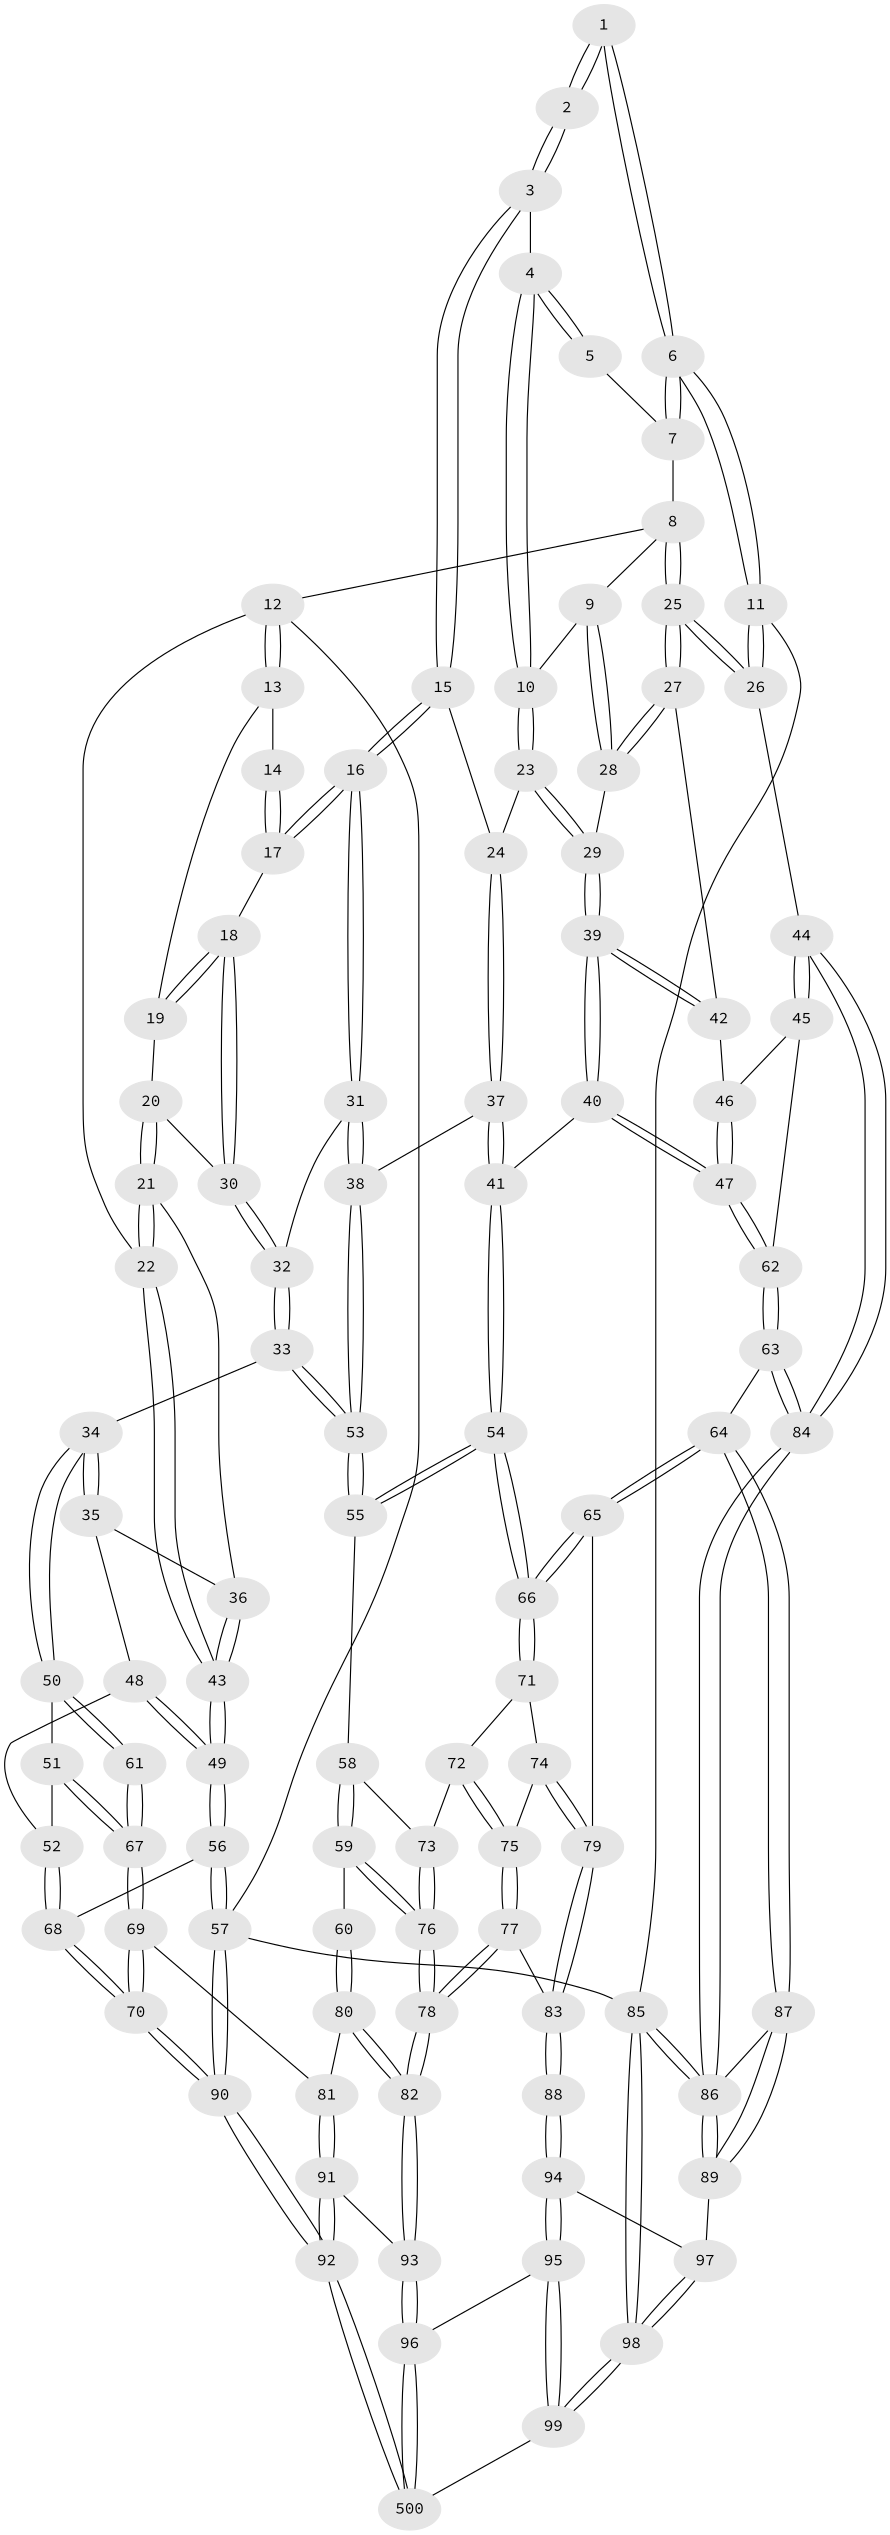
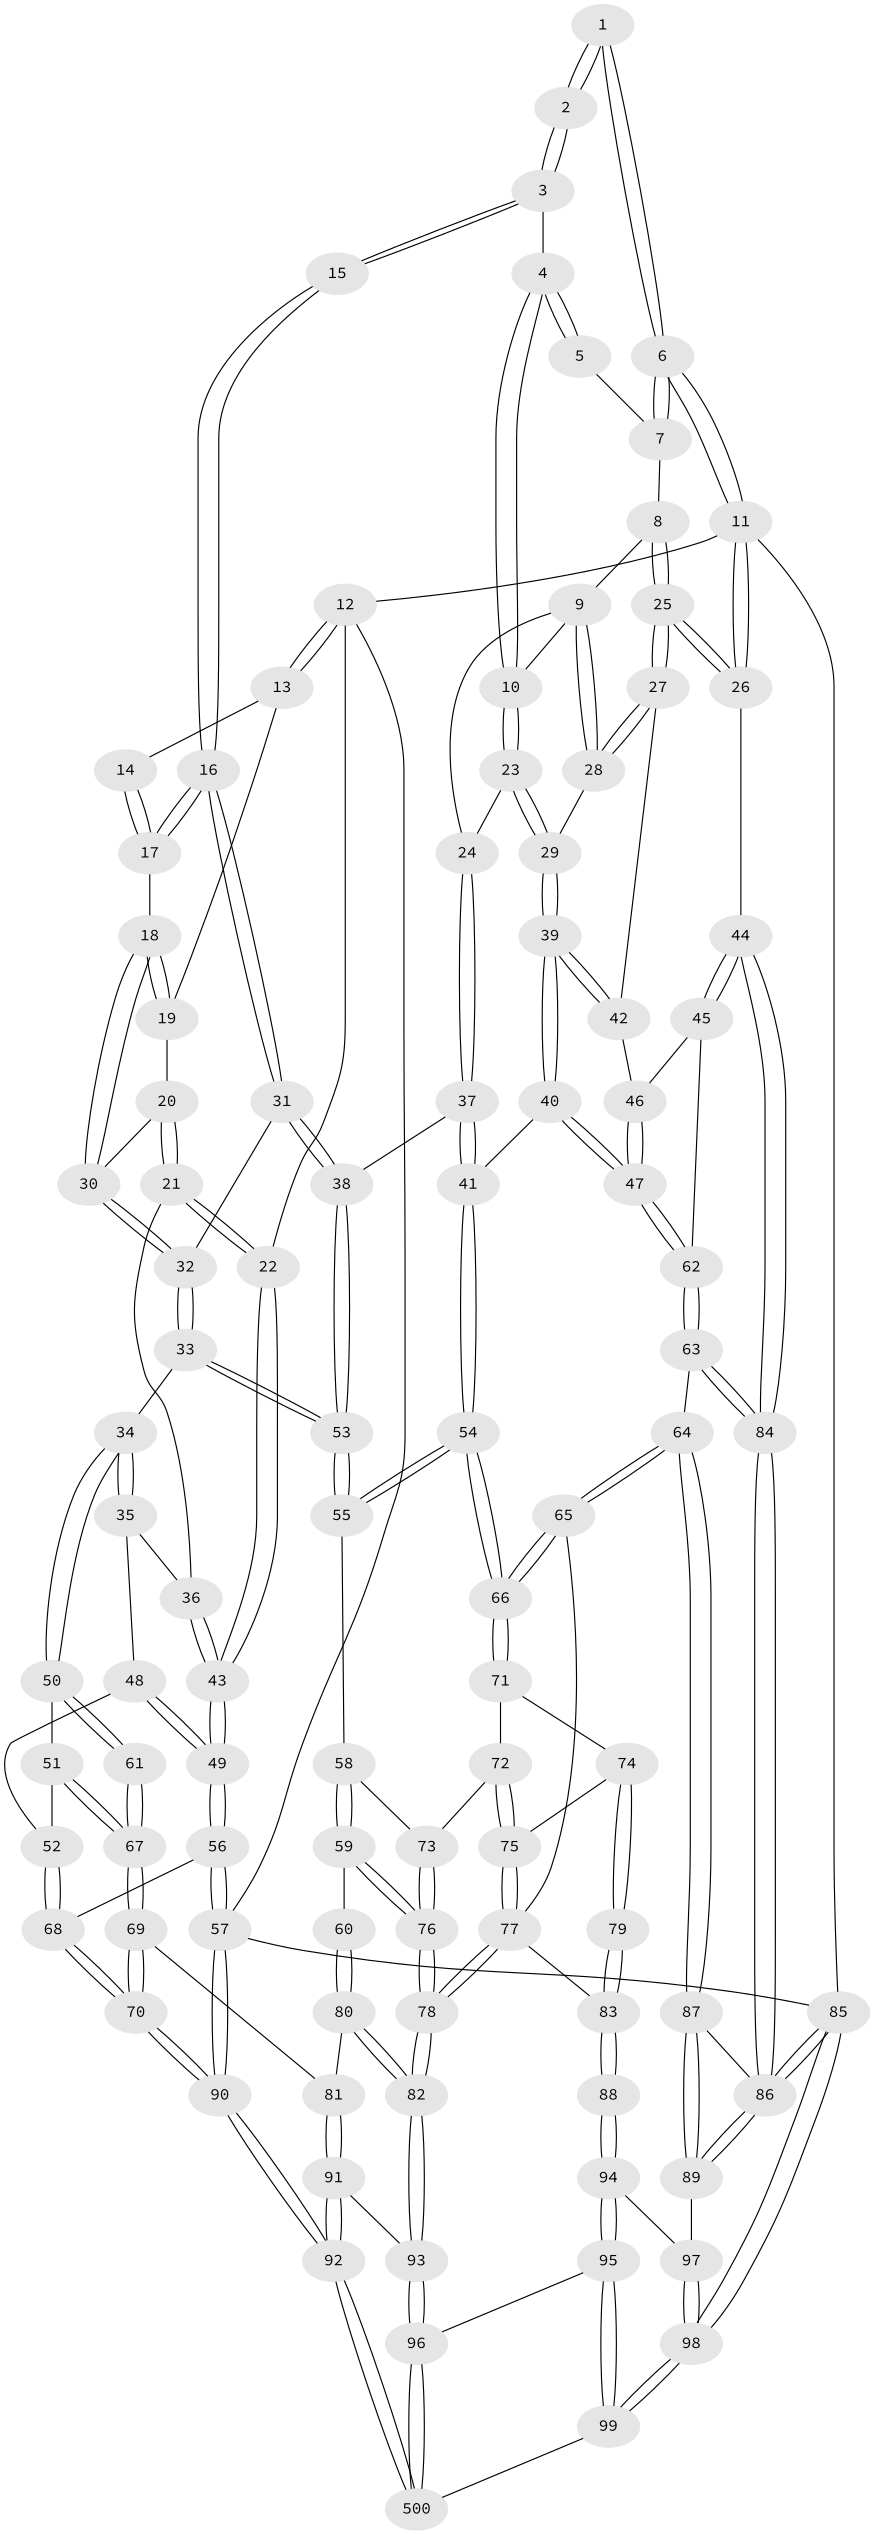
edge "8" -- "12": now "11" -- "12"
edge "15" -- "24": now "9" -- "24"
edge "65" -- "79": now "65" -- "77"
